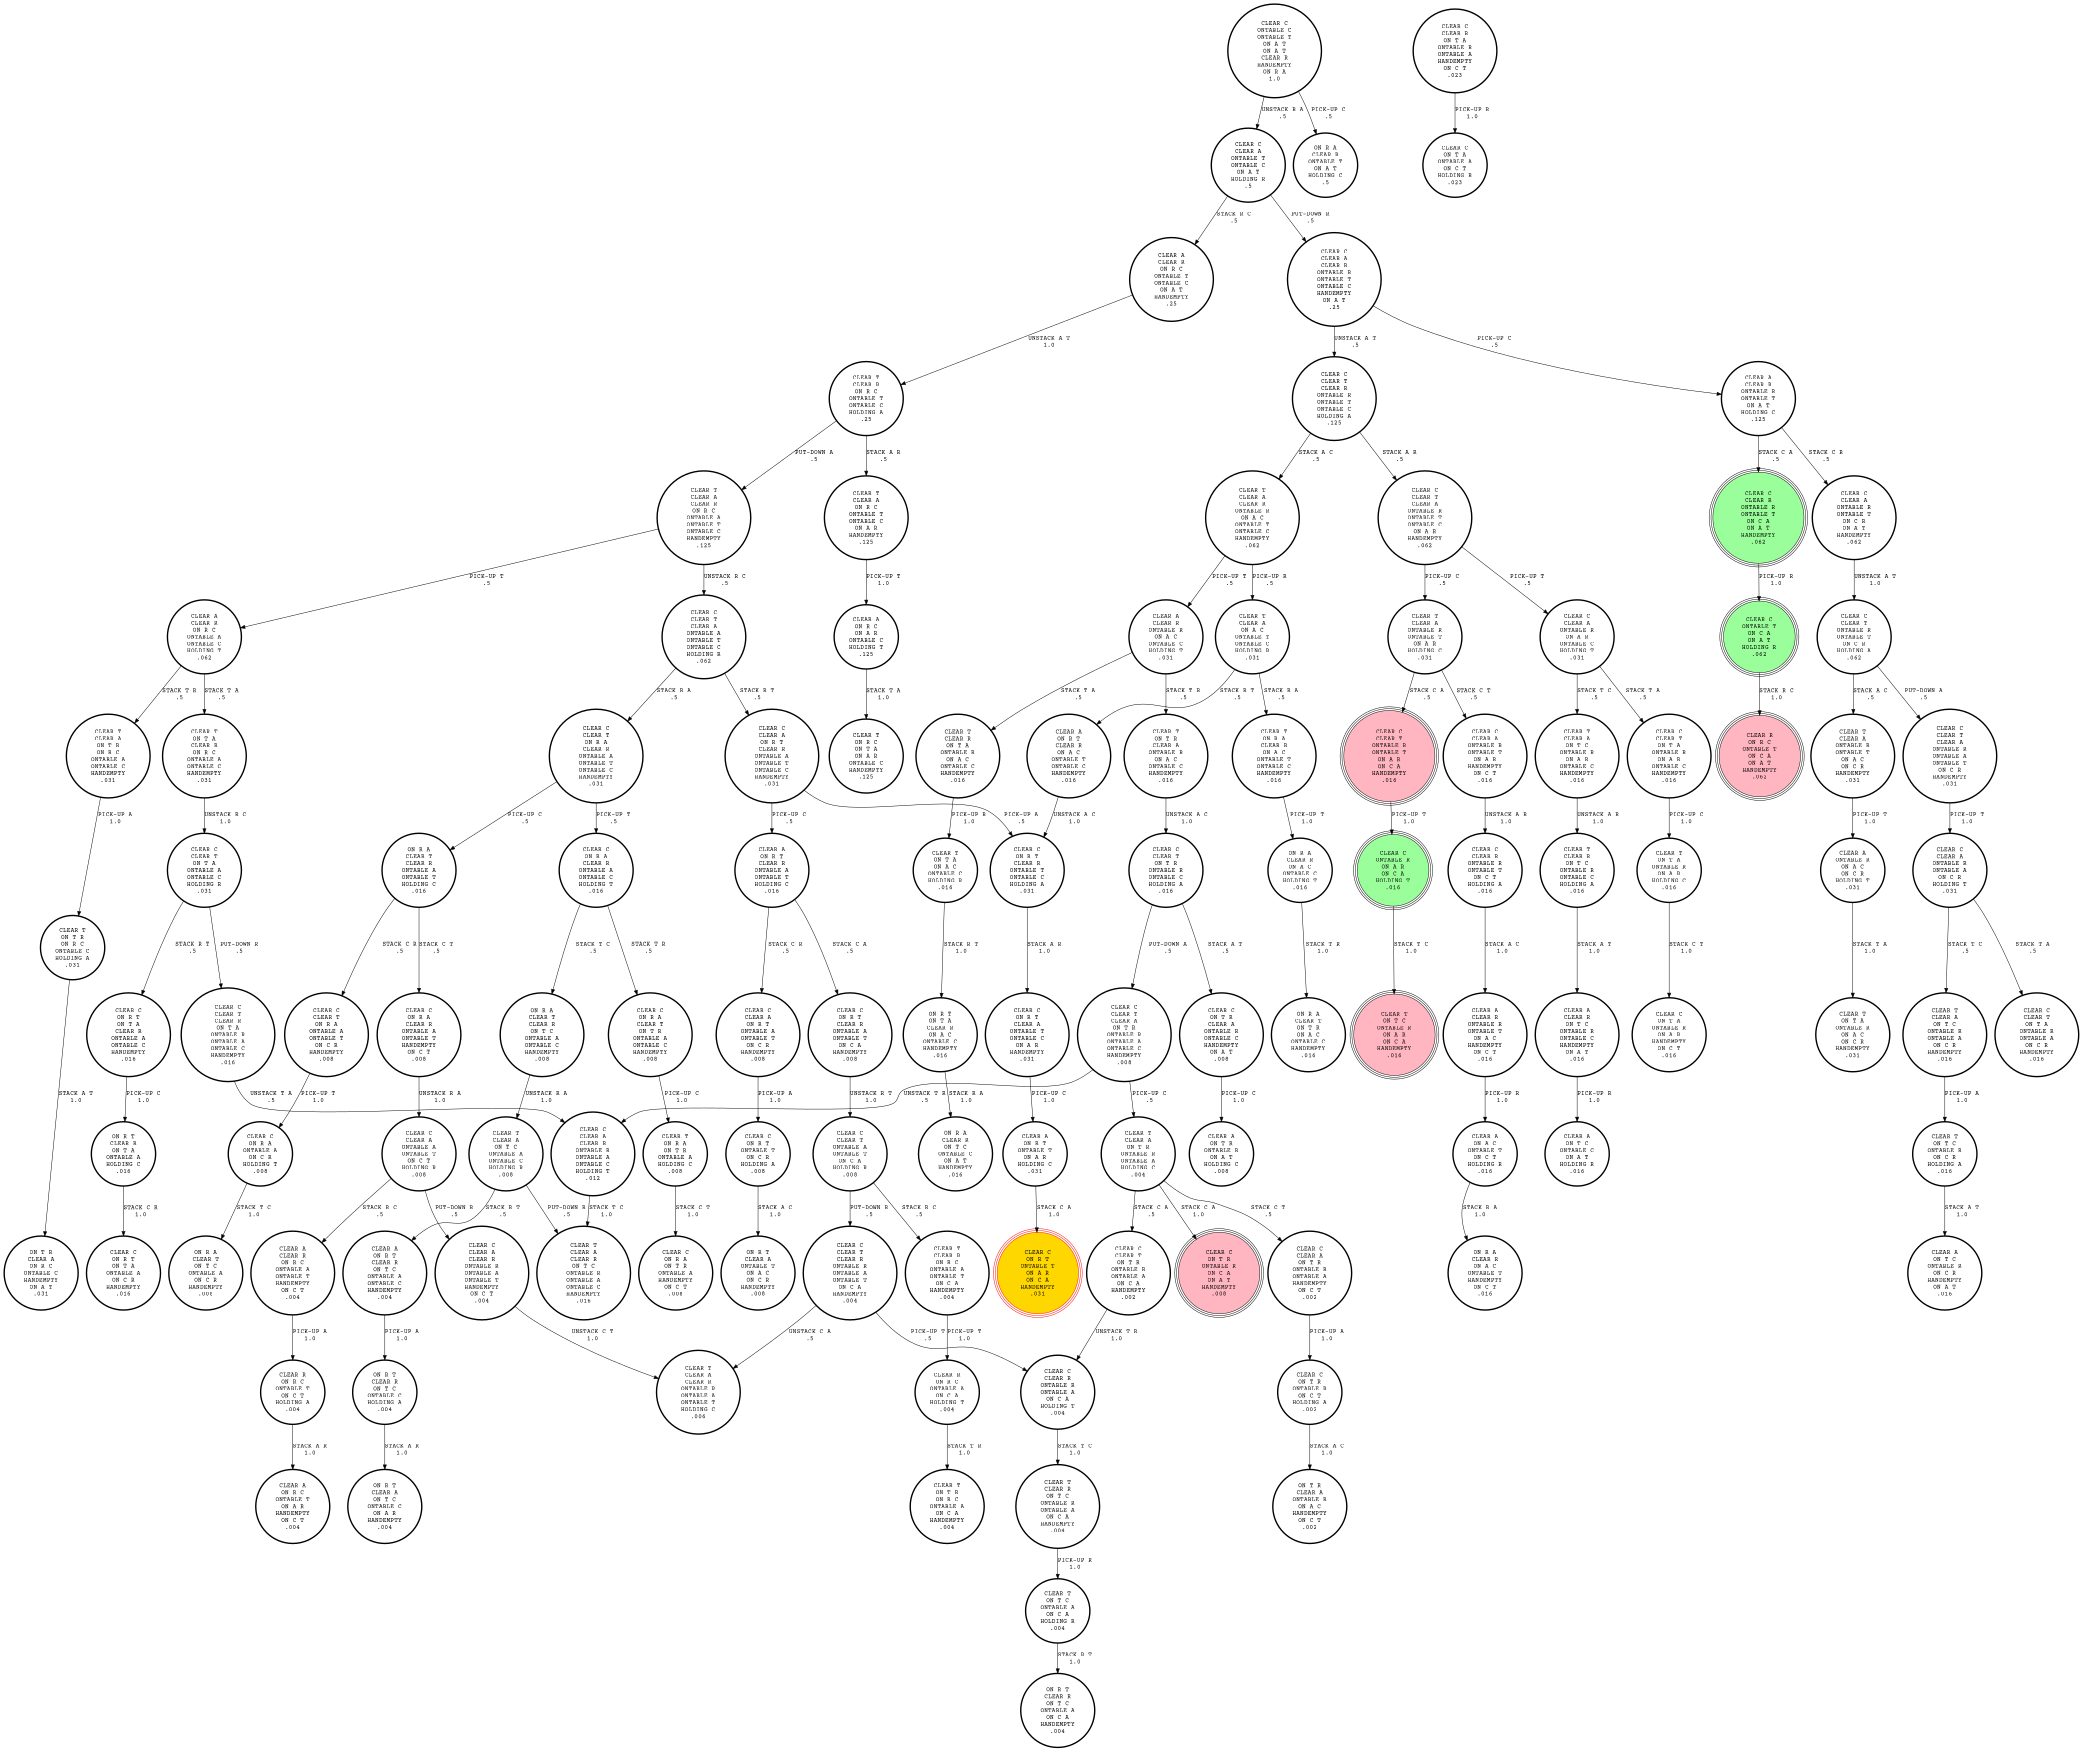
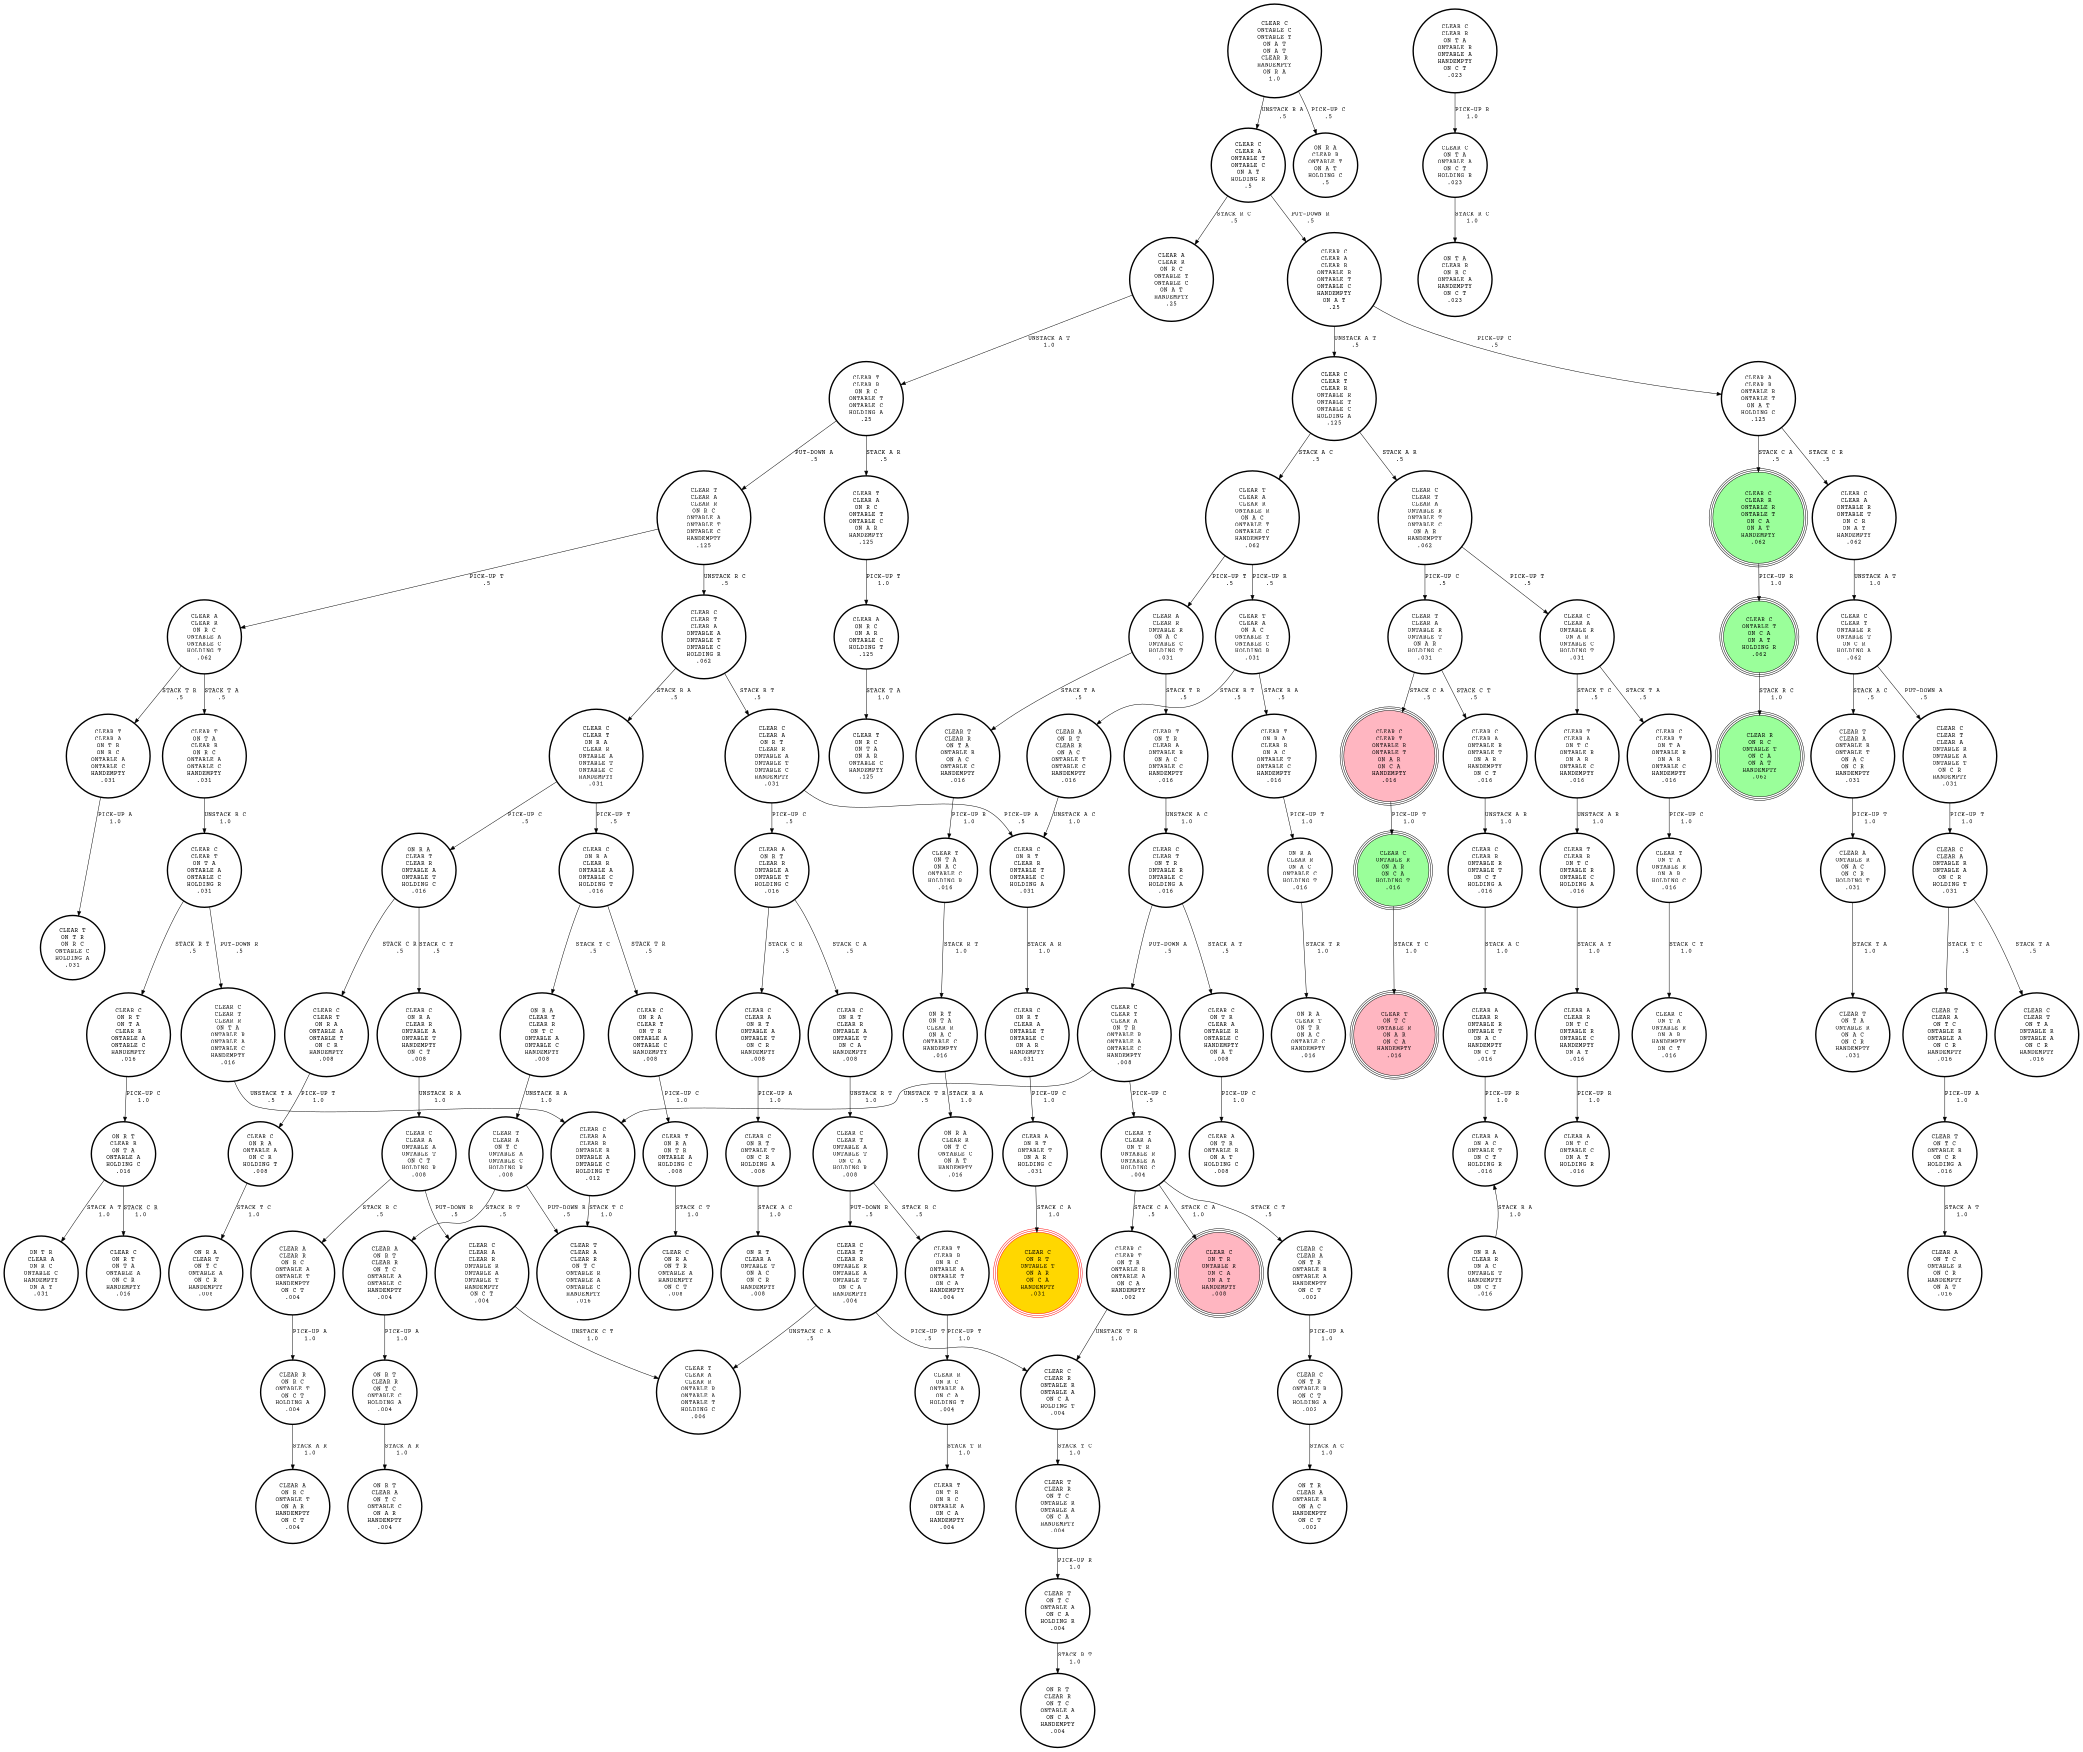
node "ON T A CLEAR R ON R C ONTABLE A HANDEMPTY ON C T .023": added
node "CLEAR R ON R C ONTABLE T ON C A ON A T HANDEMPTY .062": fillcolor lightpink -> palegreen1
edge "CLEAR T ON T R ON R C ONTABLE C HOLDING A .031" -> "ON T R CLEAR A ON R C ONTABLE C HANDEMPTY ON A T .031": now "ON R T CLEAR R ON T A ONTABLE A HOLDING C .016" -> "ON T R CLEAR A ON R C ONTABLE C HANDEMPTY ON A T .031"
edge "CLEAR A ON A C ONTABLE T ON C T HOLDING R .016" -> "ON R A CLEAR R ON A C ONTABLE T HANDEMPTY ON C T .016": reversed
